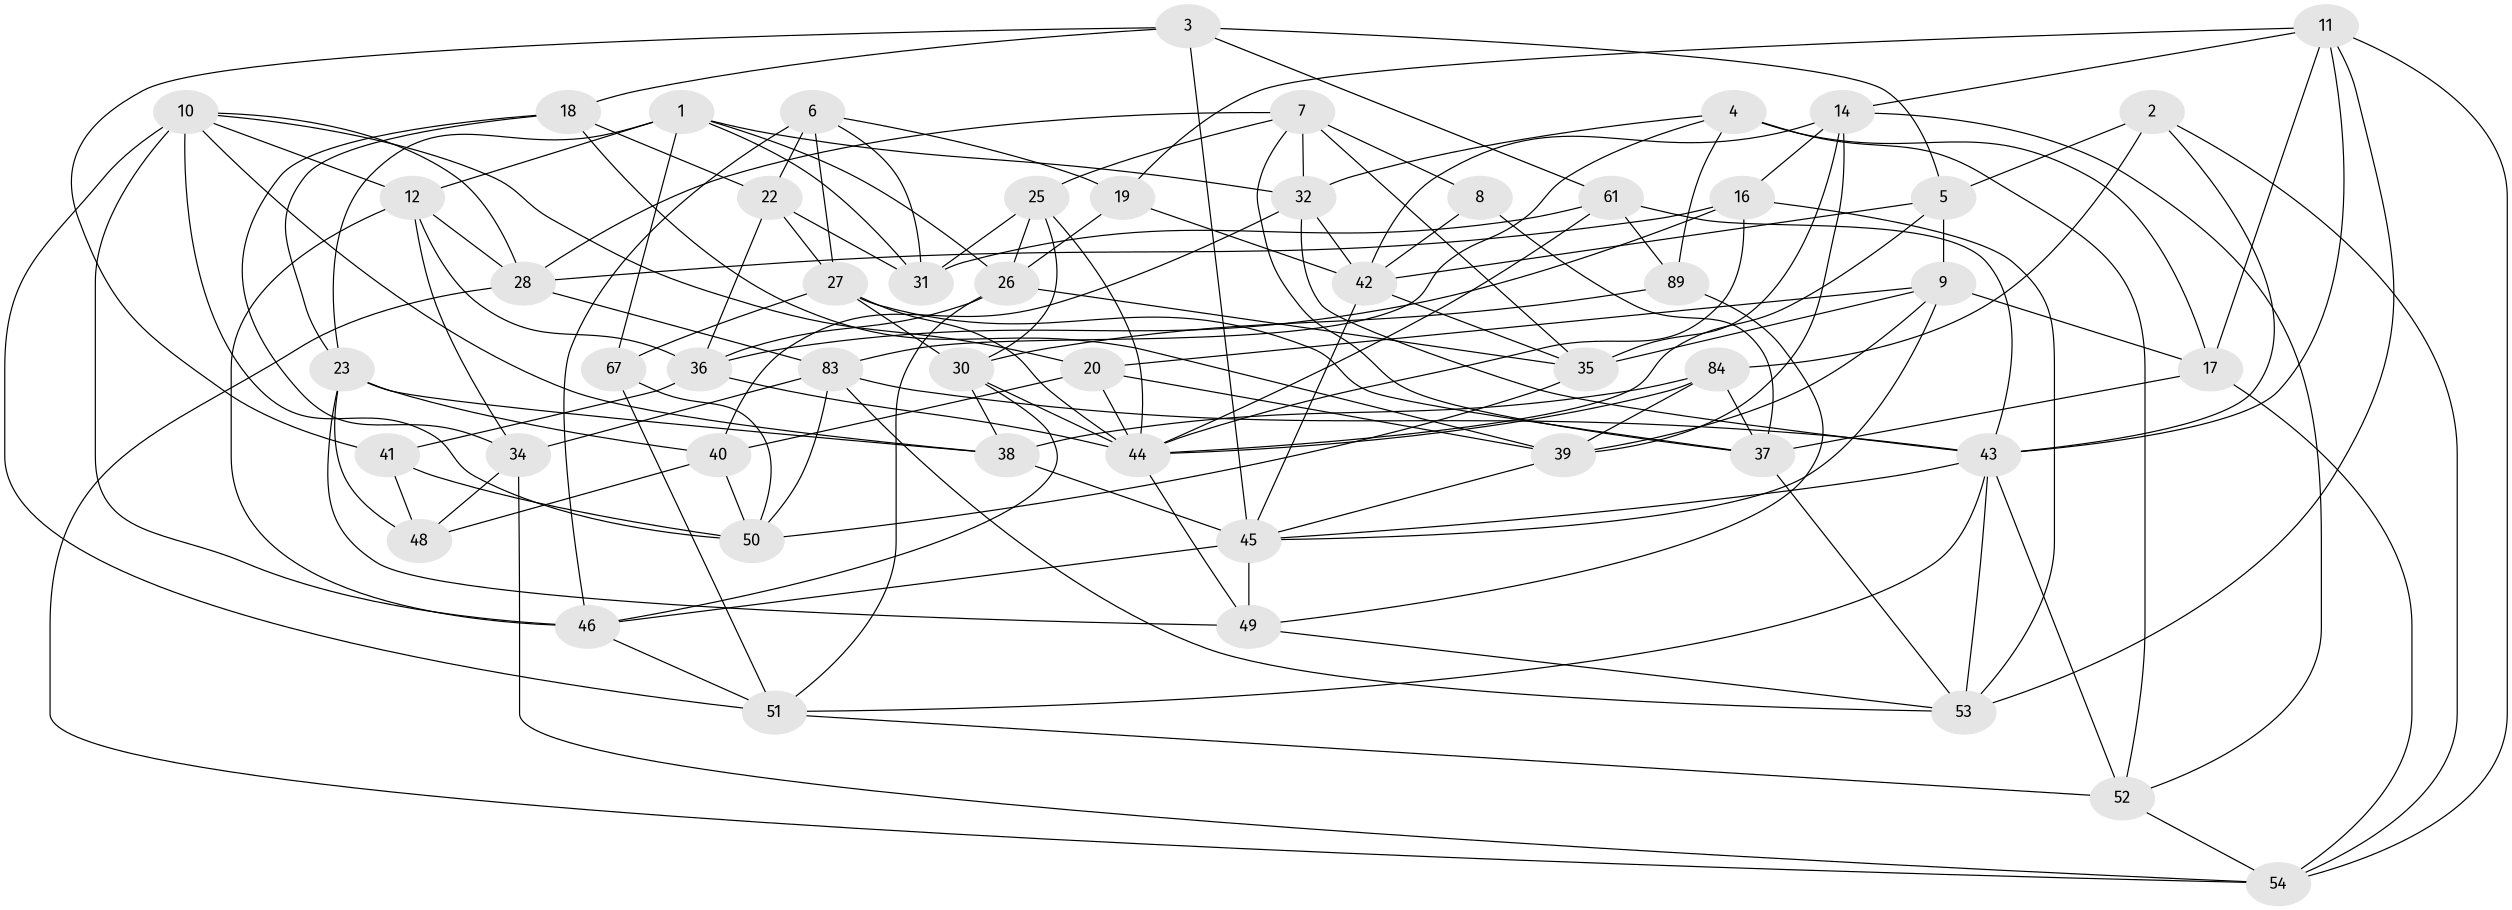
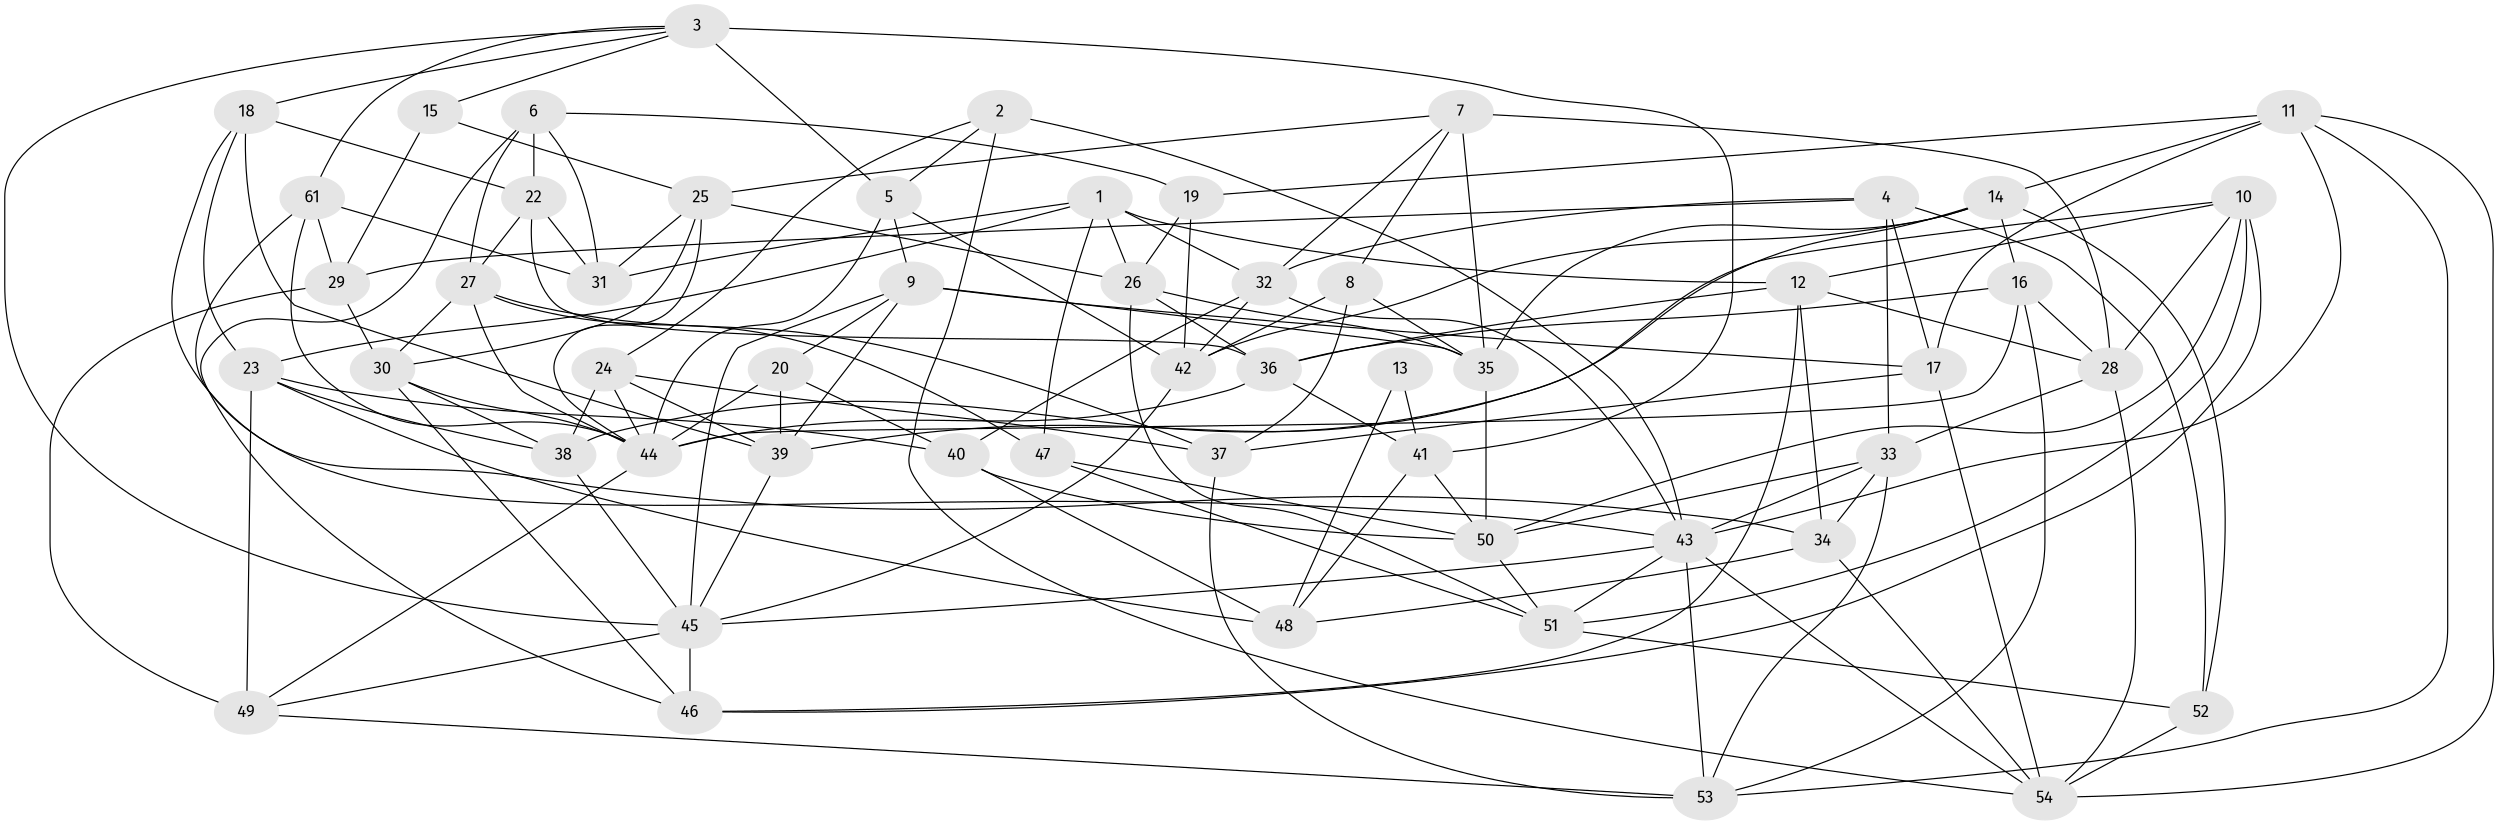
node "15": added
edge "10" -- "20": removed
node "89": label "89" -> "29"
edge "42" -- "35": now "8" -- "35"
node "67": label "67" -> "47"
node "83": label "83" -> "33"
node "13": added
node "84": label "84" -> "24"
edge "7" -- "37": removed
edge "43" -- "52": now "43" -- "54"
edge "46" -- "51": now "50" -- "51"
